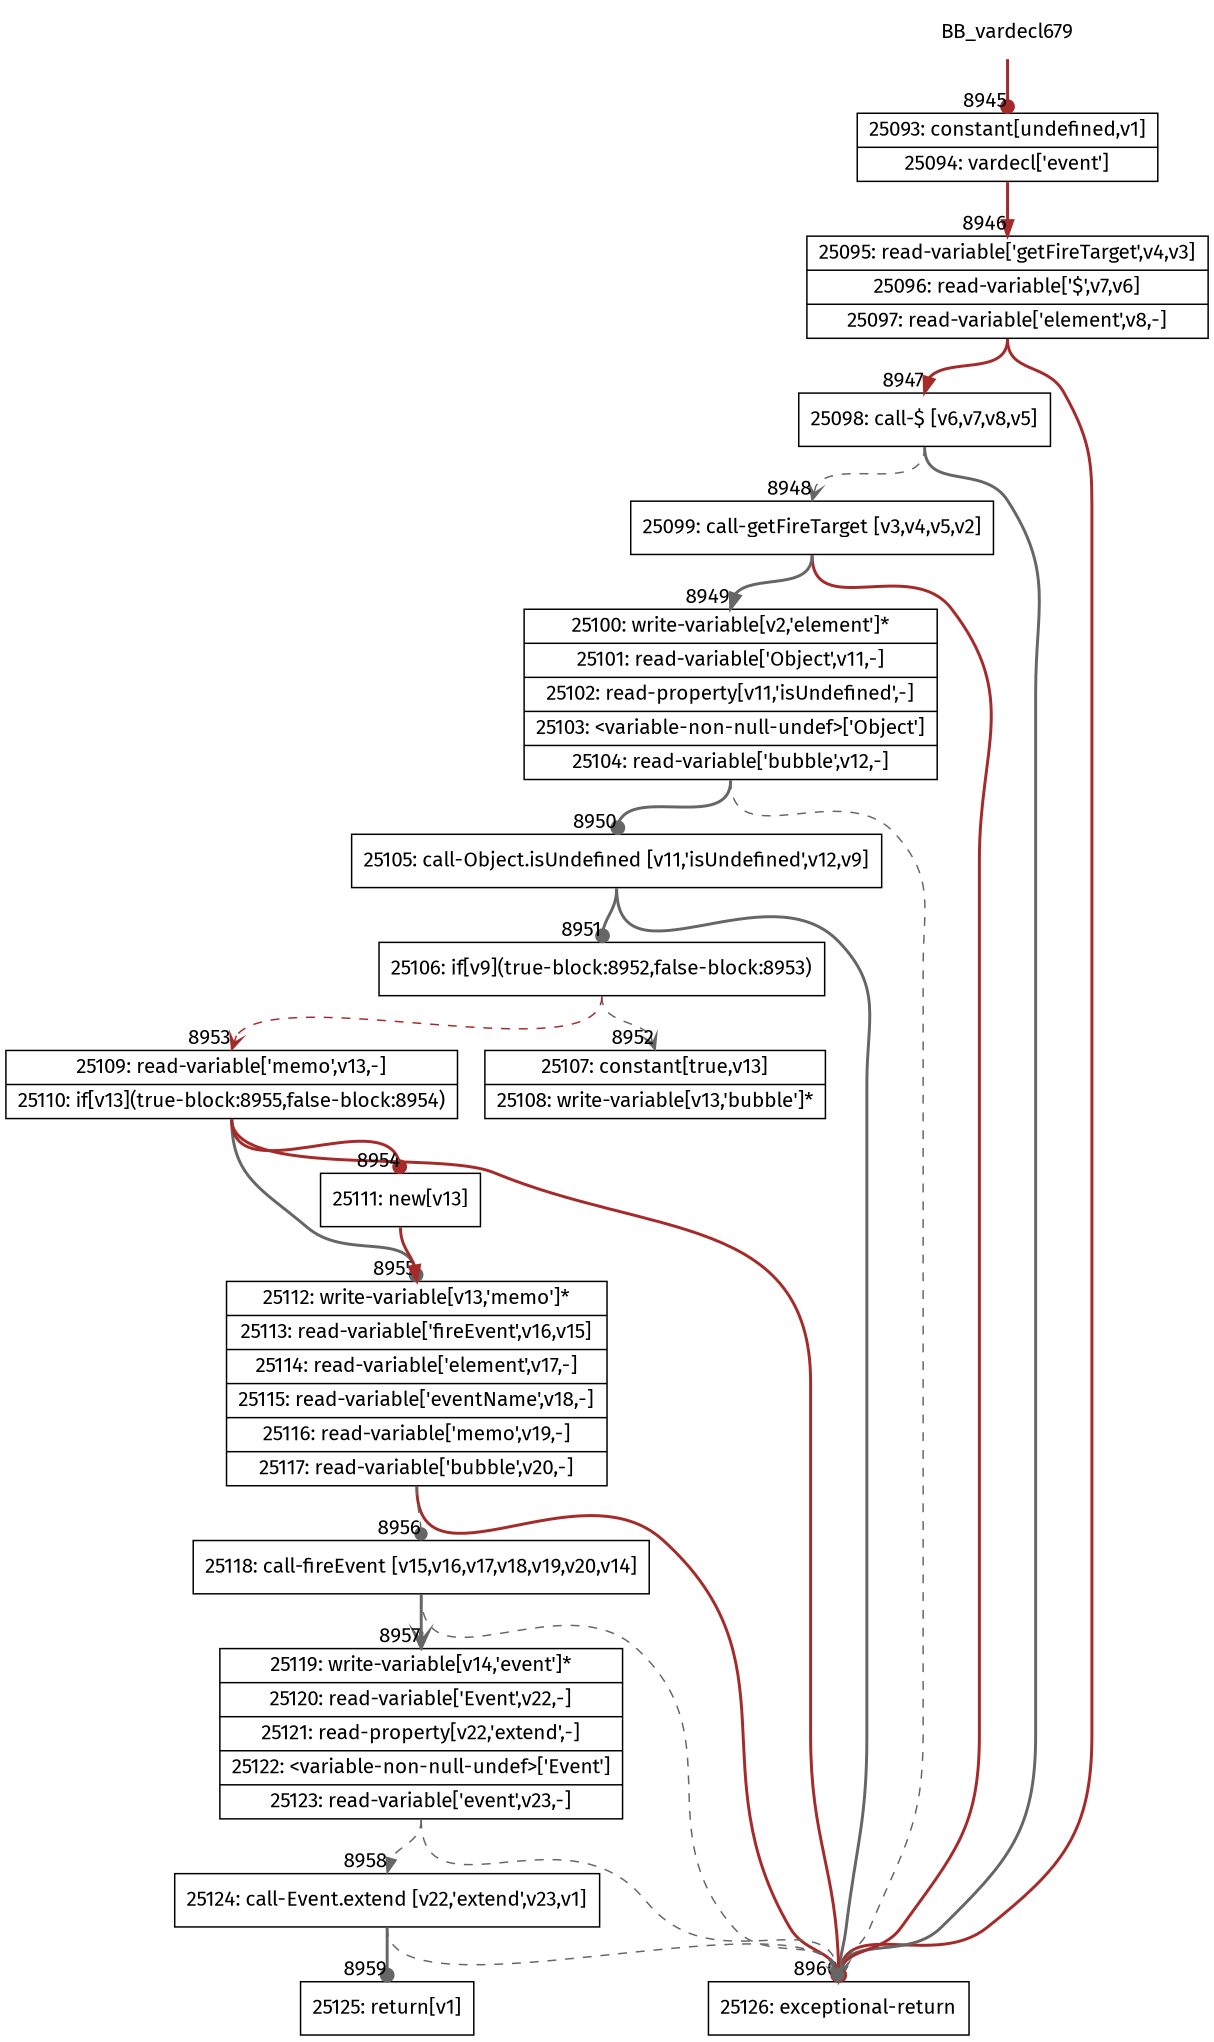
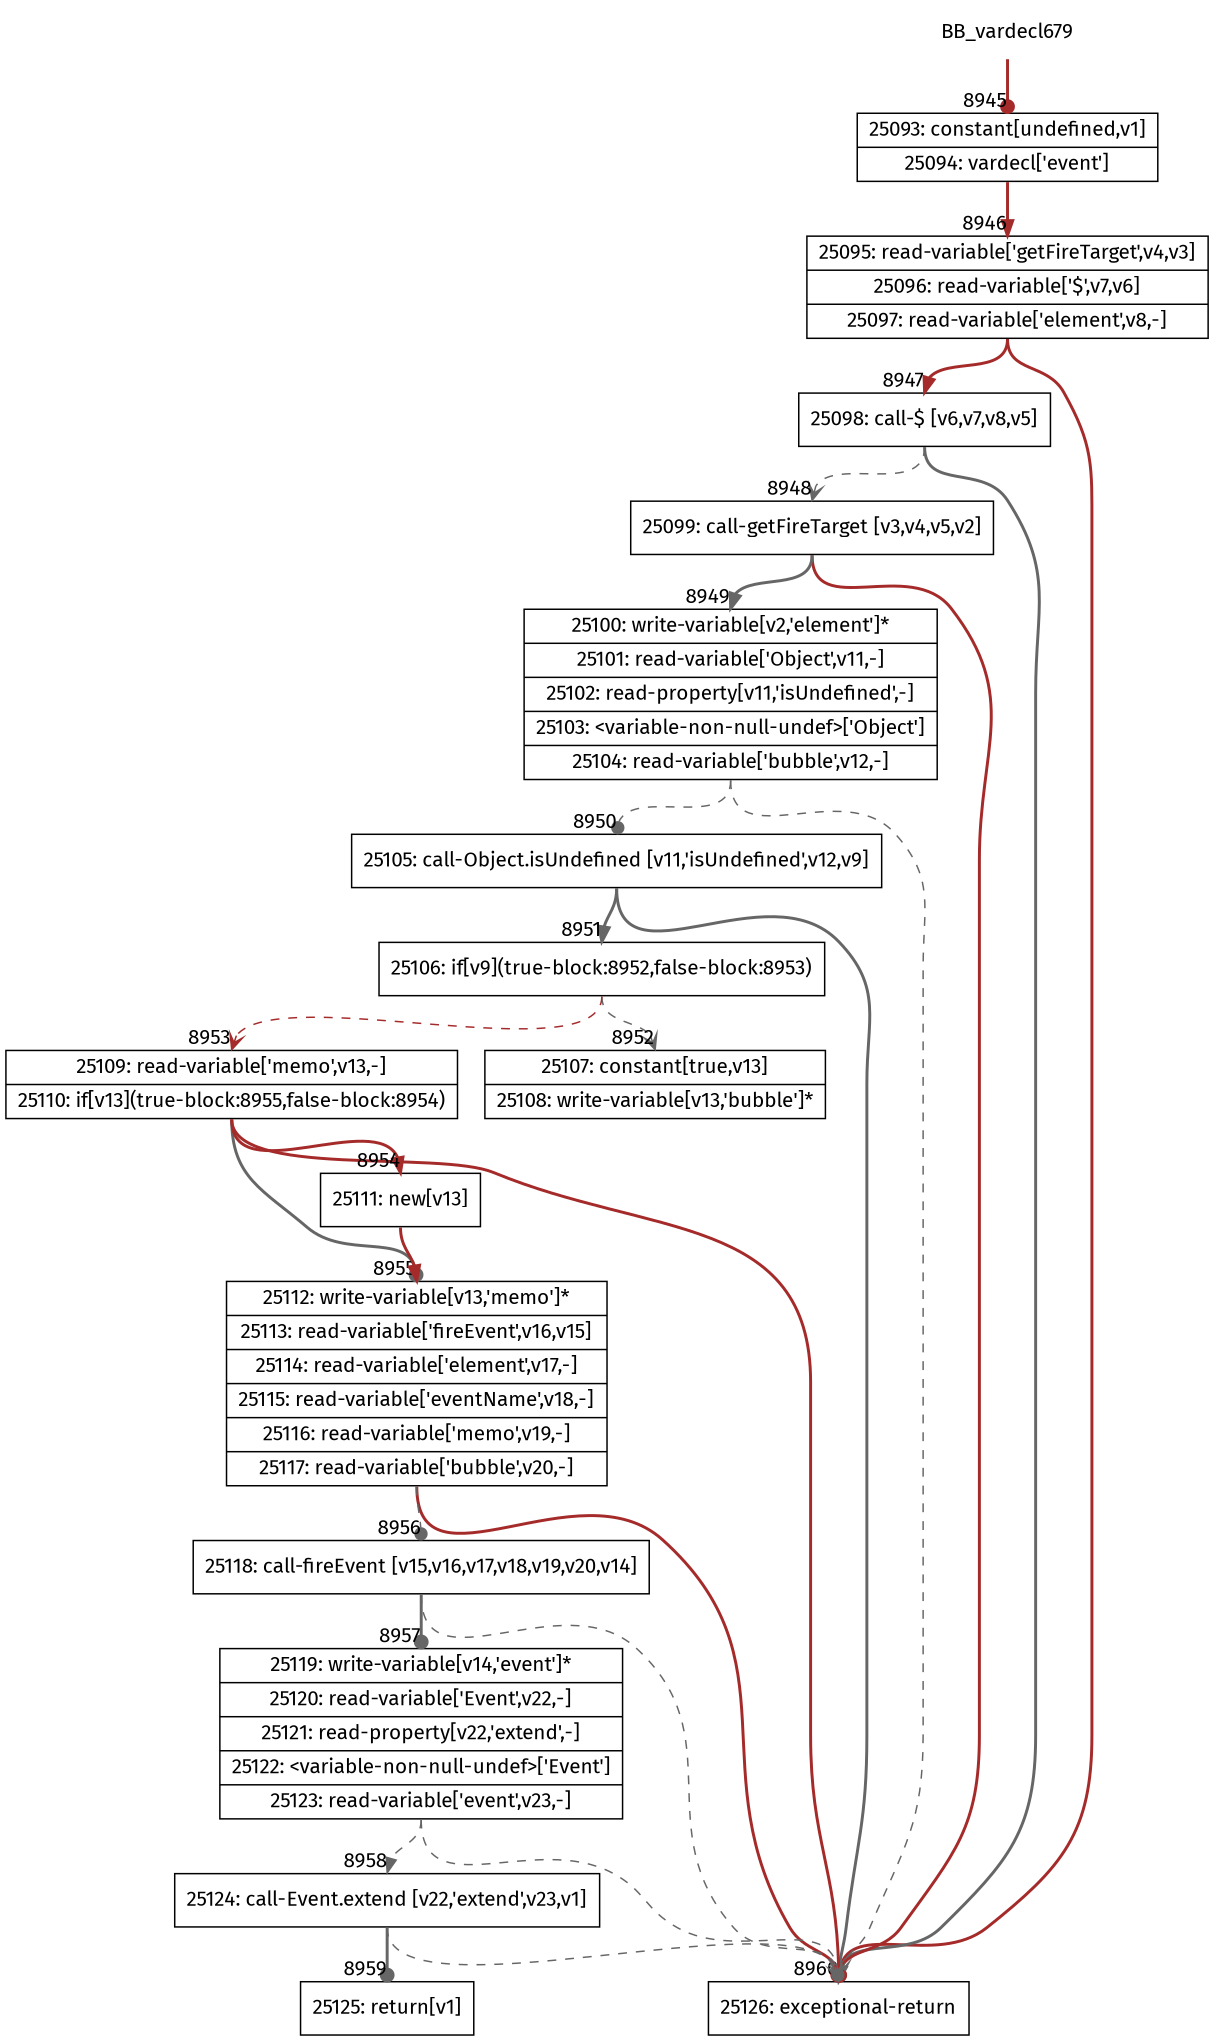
edge "25100: write-variable[v2,'element']*" -> "25105: call-Object.isUndefined [v11,'isUndefined',v12,v9]": style bold -> dashed
edge "25105: call-Object.isUndefined [v11,'isUndefined',v12,v9]" -> "25106: if[v9](true-block:8952,false-block:8953)": arrowhead dot -> normal
edge "25109: read-variable['memo',v13,-]" -> "25111: new[v13]": arrowhead dot -> normal
edge "25118: call-fireEvent [v15,v16,v17,v18,v19,v20,v14]" -> "25119: write-variable[v14,'event']*": arrowhead vee -> dot
